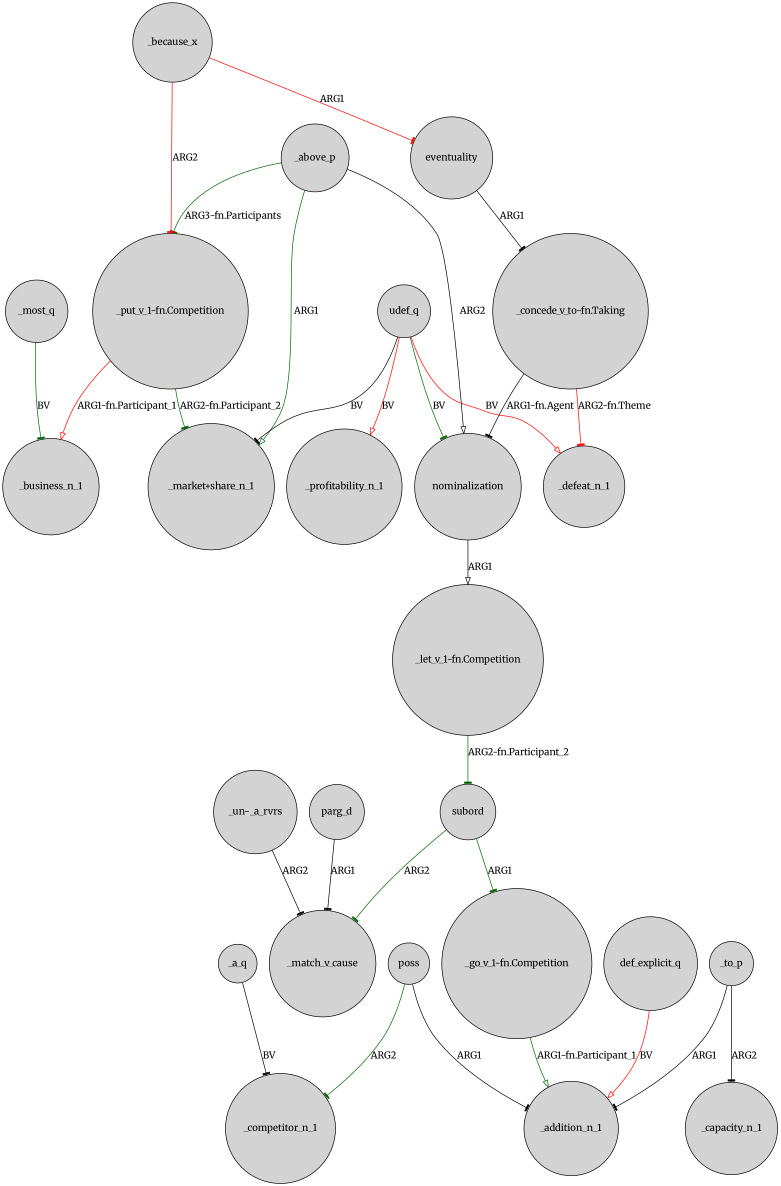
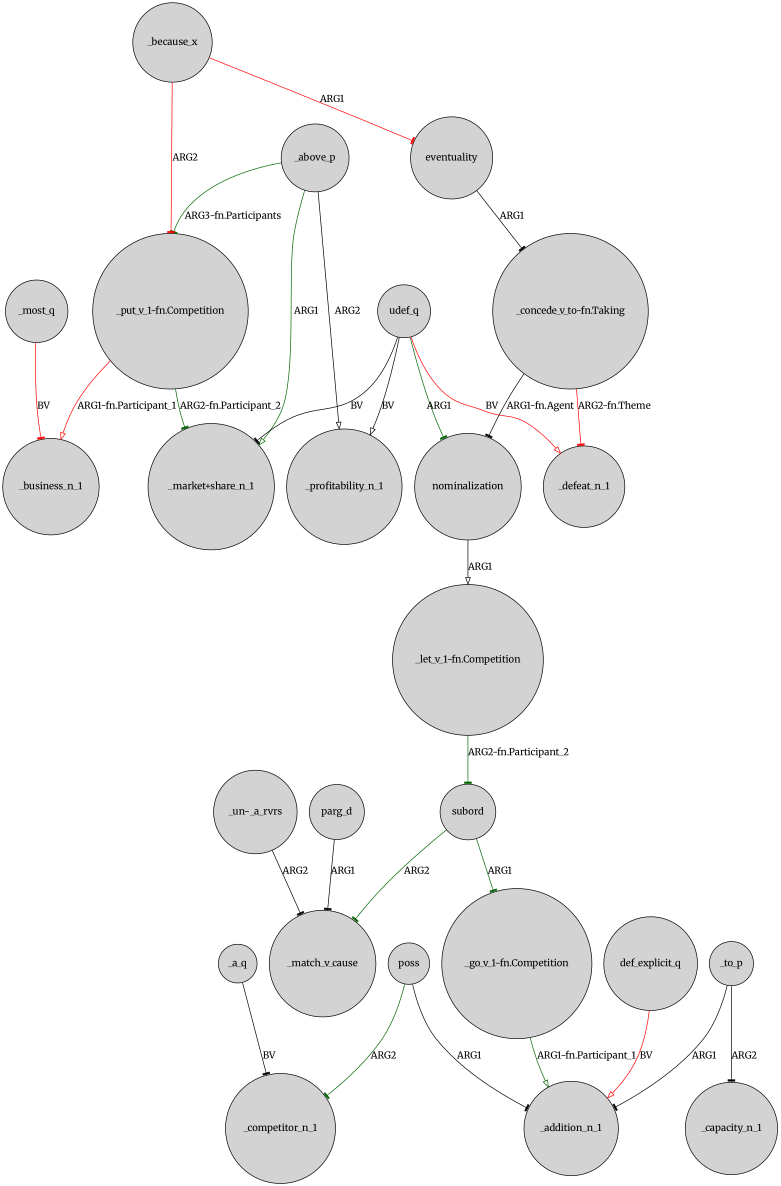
edge "_above_p" -> "nominalization": now "_above_p" -> "_profitability_n_1"
edge "udef_q" -> "_profitability_n_1": color red -> black
edge "_most_q" -> "_business_n_1": color darkgreen -> red
edge "udef_q" -> "nominalization": label "BV" -> "ARG1"
